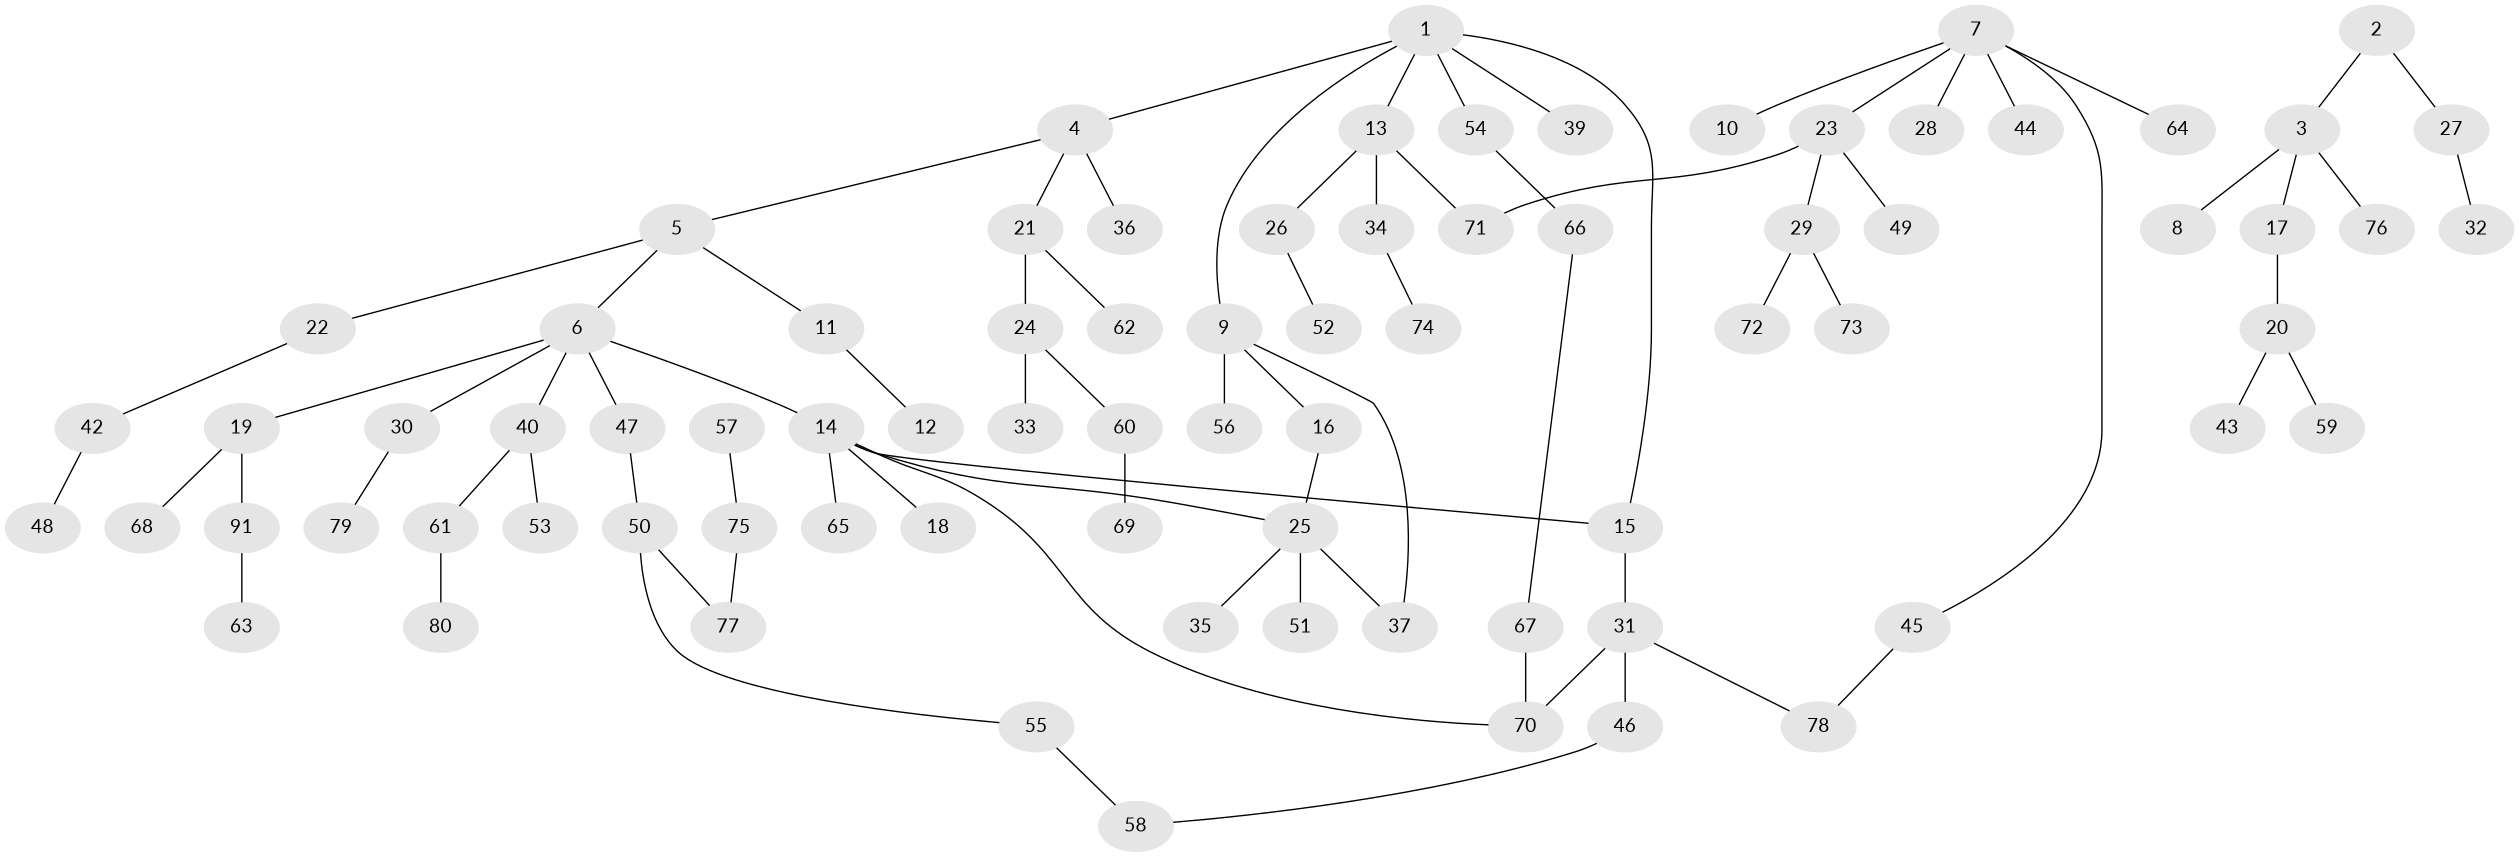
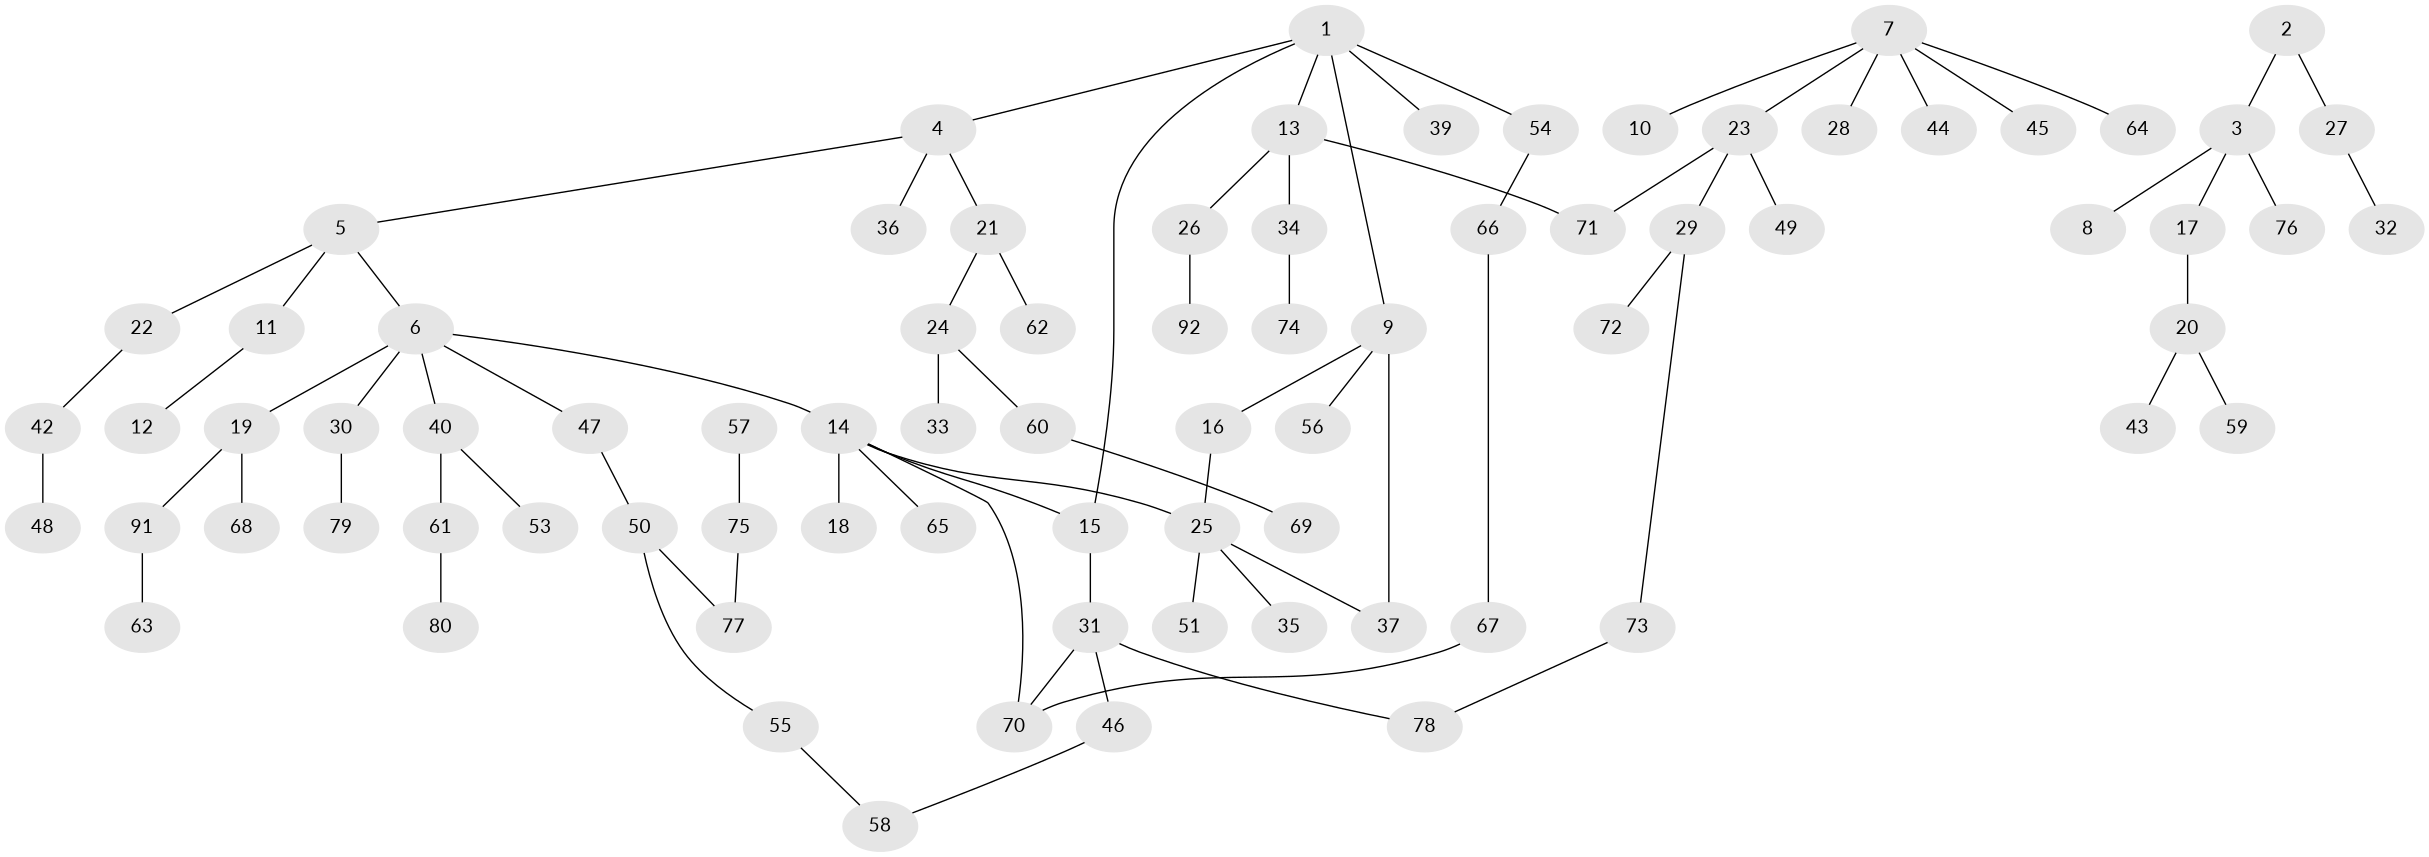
node "52": label "52" -> "92"
edge "45" -- "78": now "73" -- "78"
